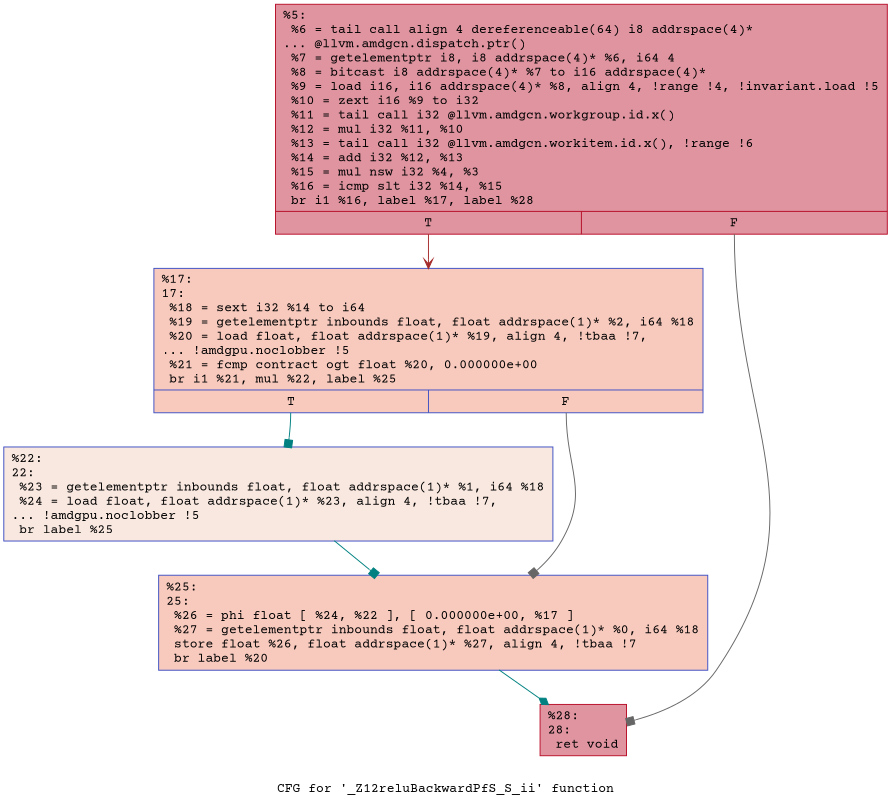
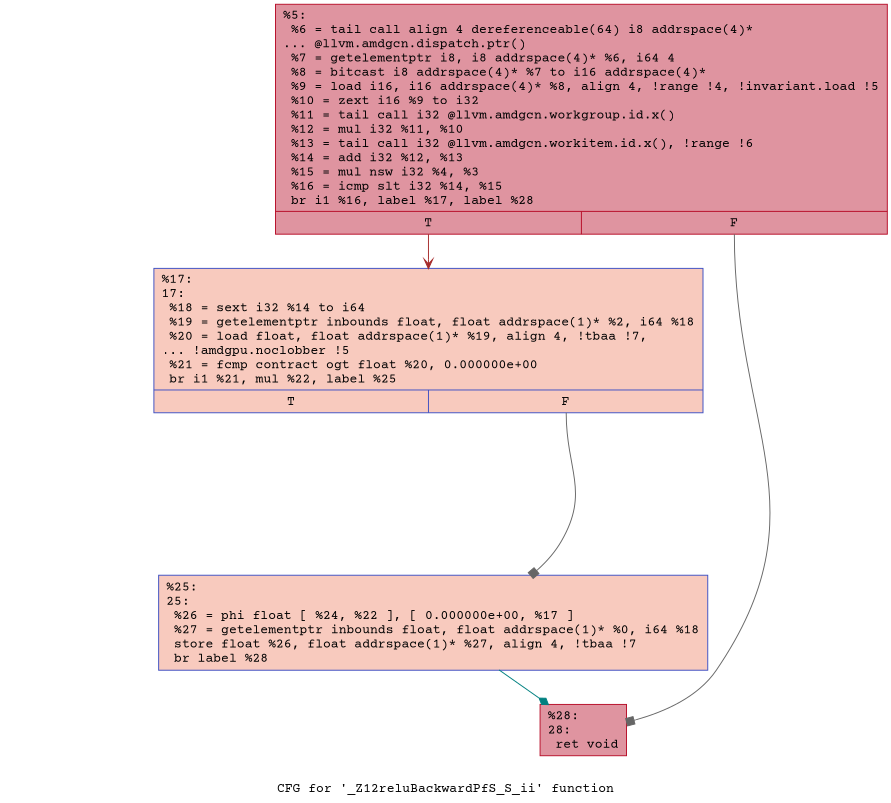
node "%22:": removed
node "%25:": text "br label %20" -> "br label %28"
